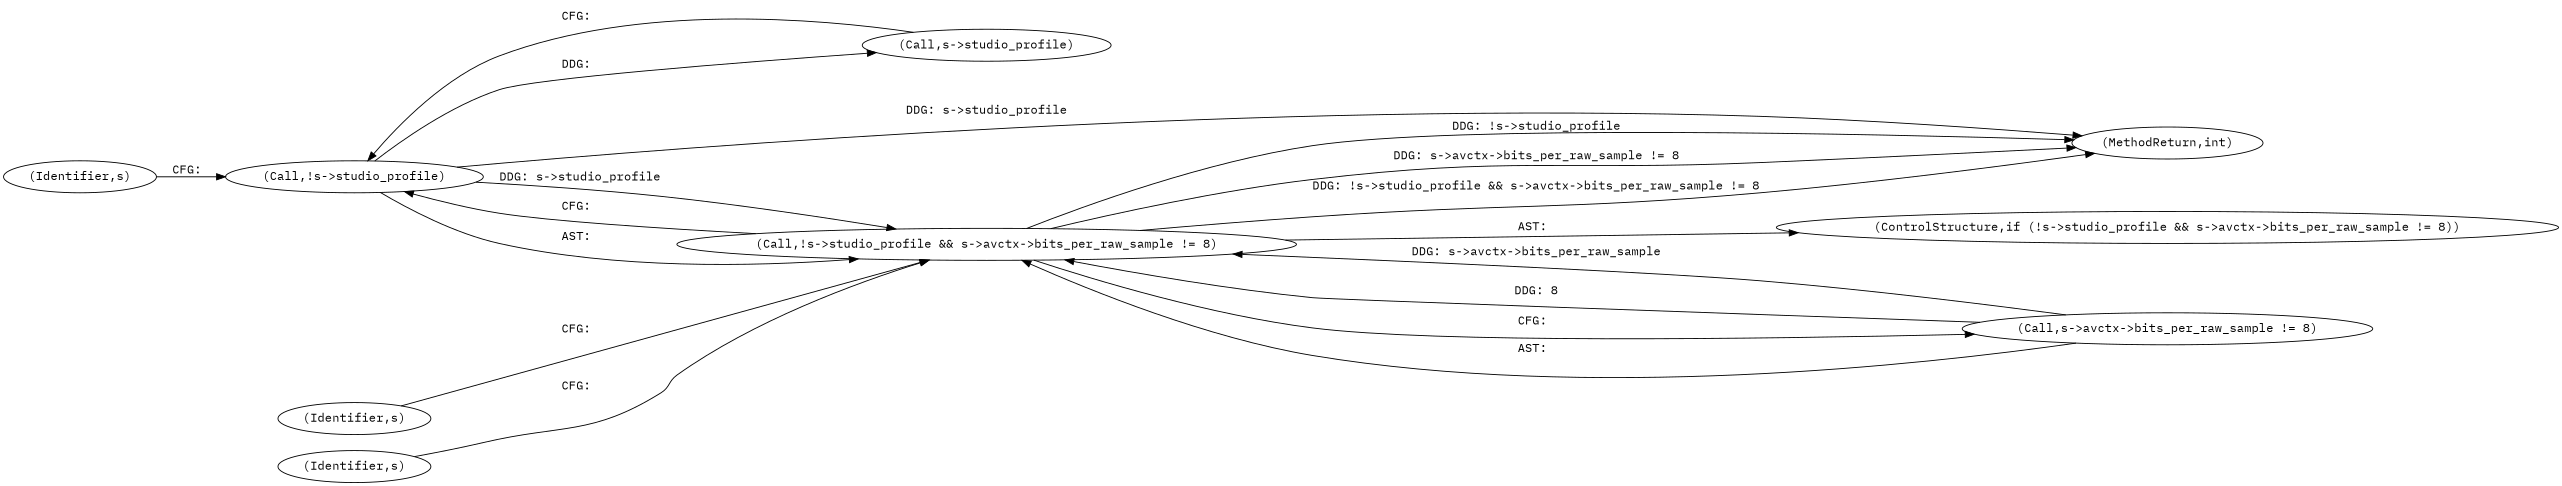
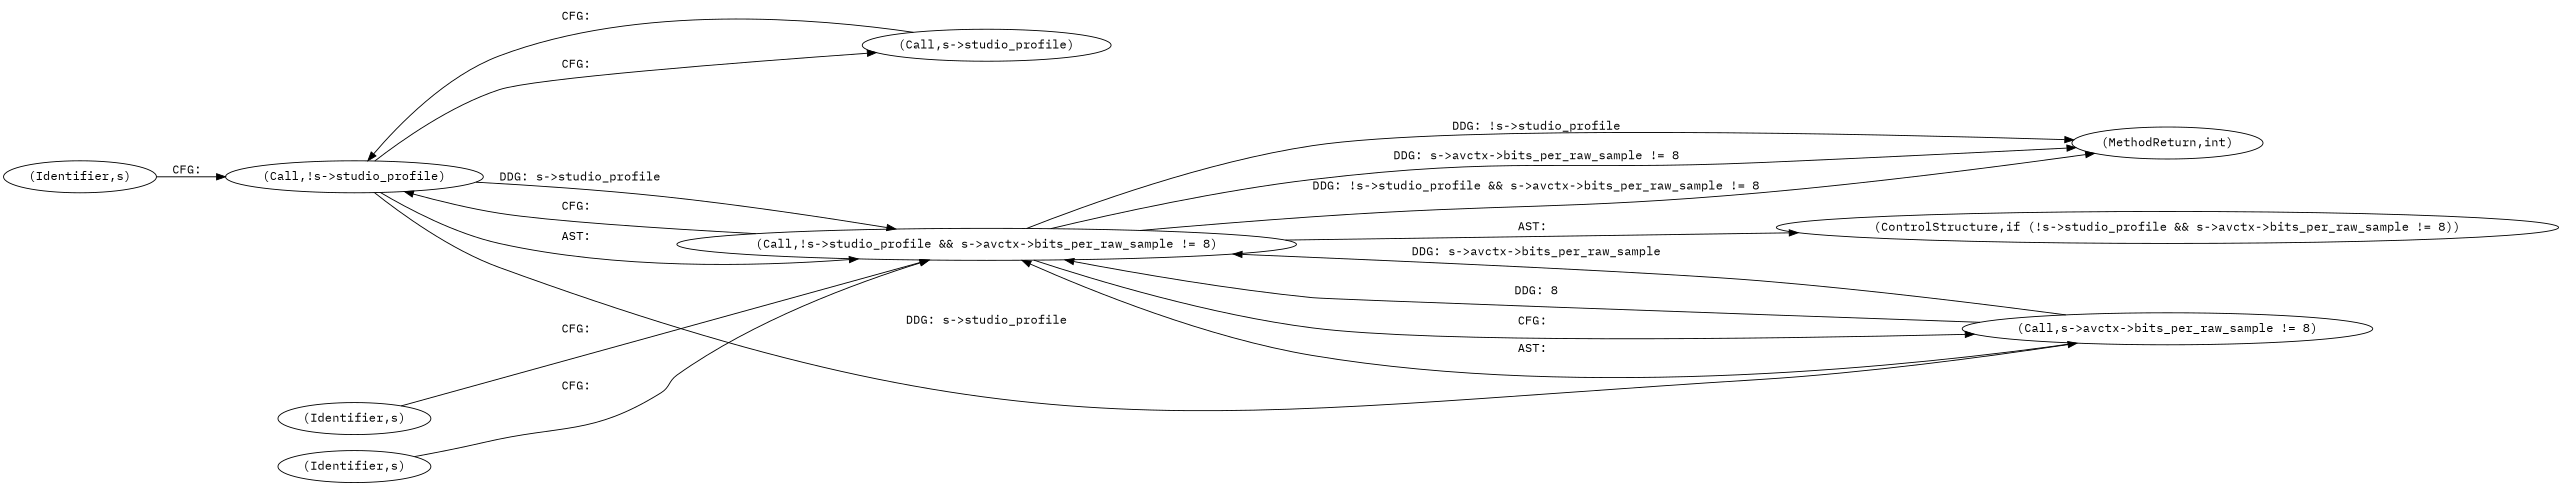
edge "(Call,!s->studio_profile)" -> "(Call,s->studio_profile)": label "DDG: " -> "CFG: "
edge "(Call,!s->studio_profile)" -> "(MethodReturn,int)": now "(Call,!s->studio_profile)" -> "(Call,s->avctx->bits_per_raw_sample != 8)"
